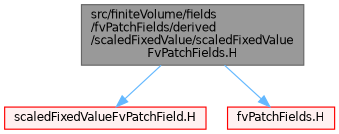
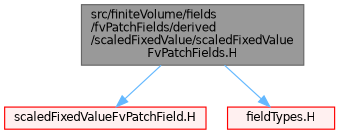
node "fvPatchFields.H": label "fvPatchFields.H" -> "fieldTypes.H"
